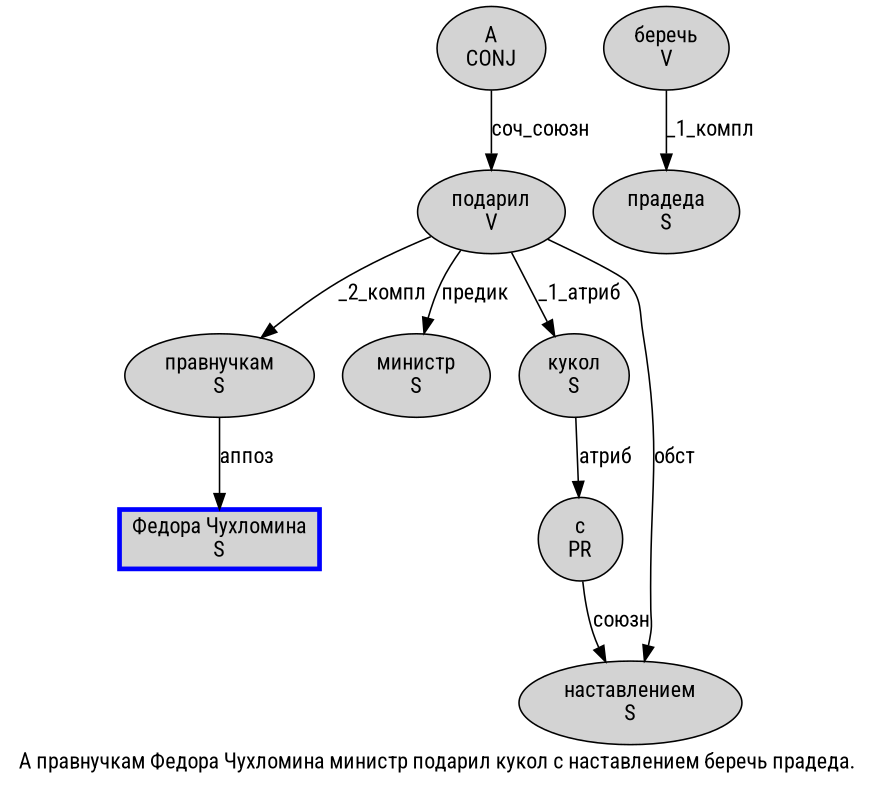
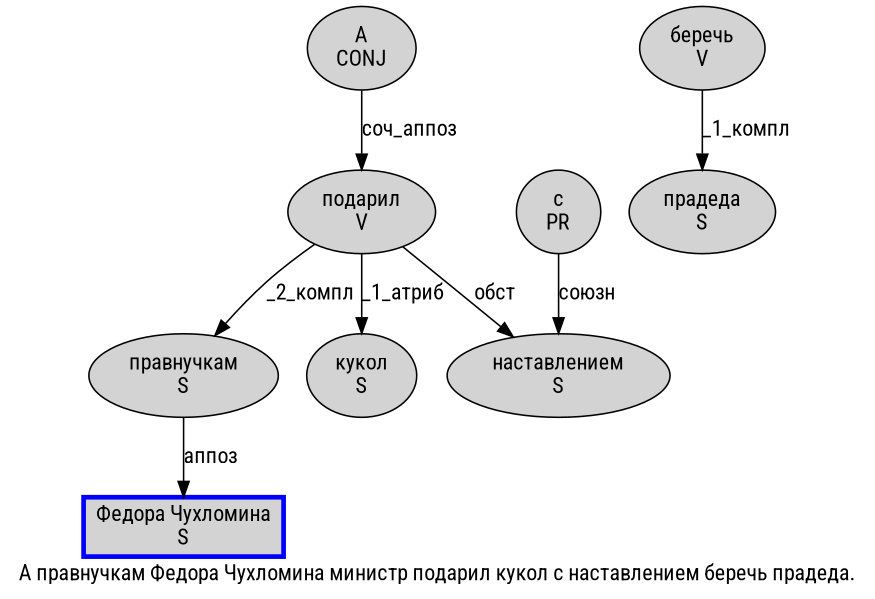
edge "А CONJ" -> "подарил V": label "соч_союзн" -> "соч_аппоз"
node "министр S": removed
edge "кукол S" -> "с PR": removed, label "атриб"
